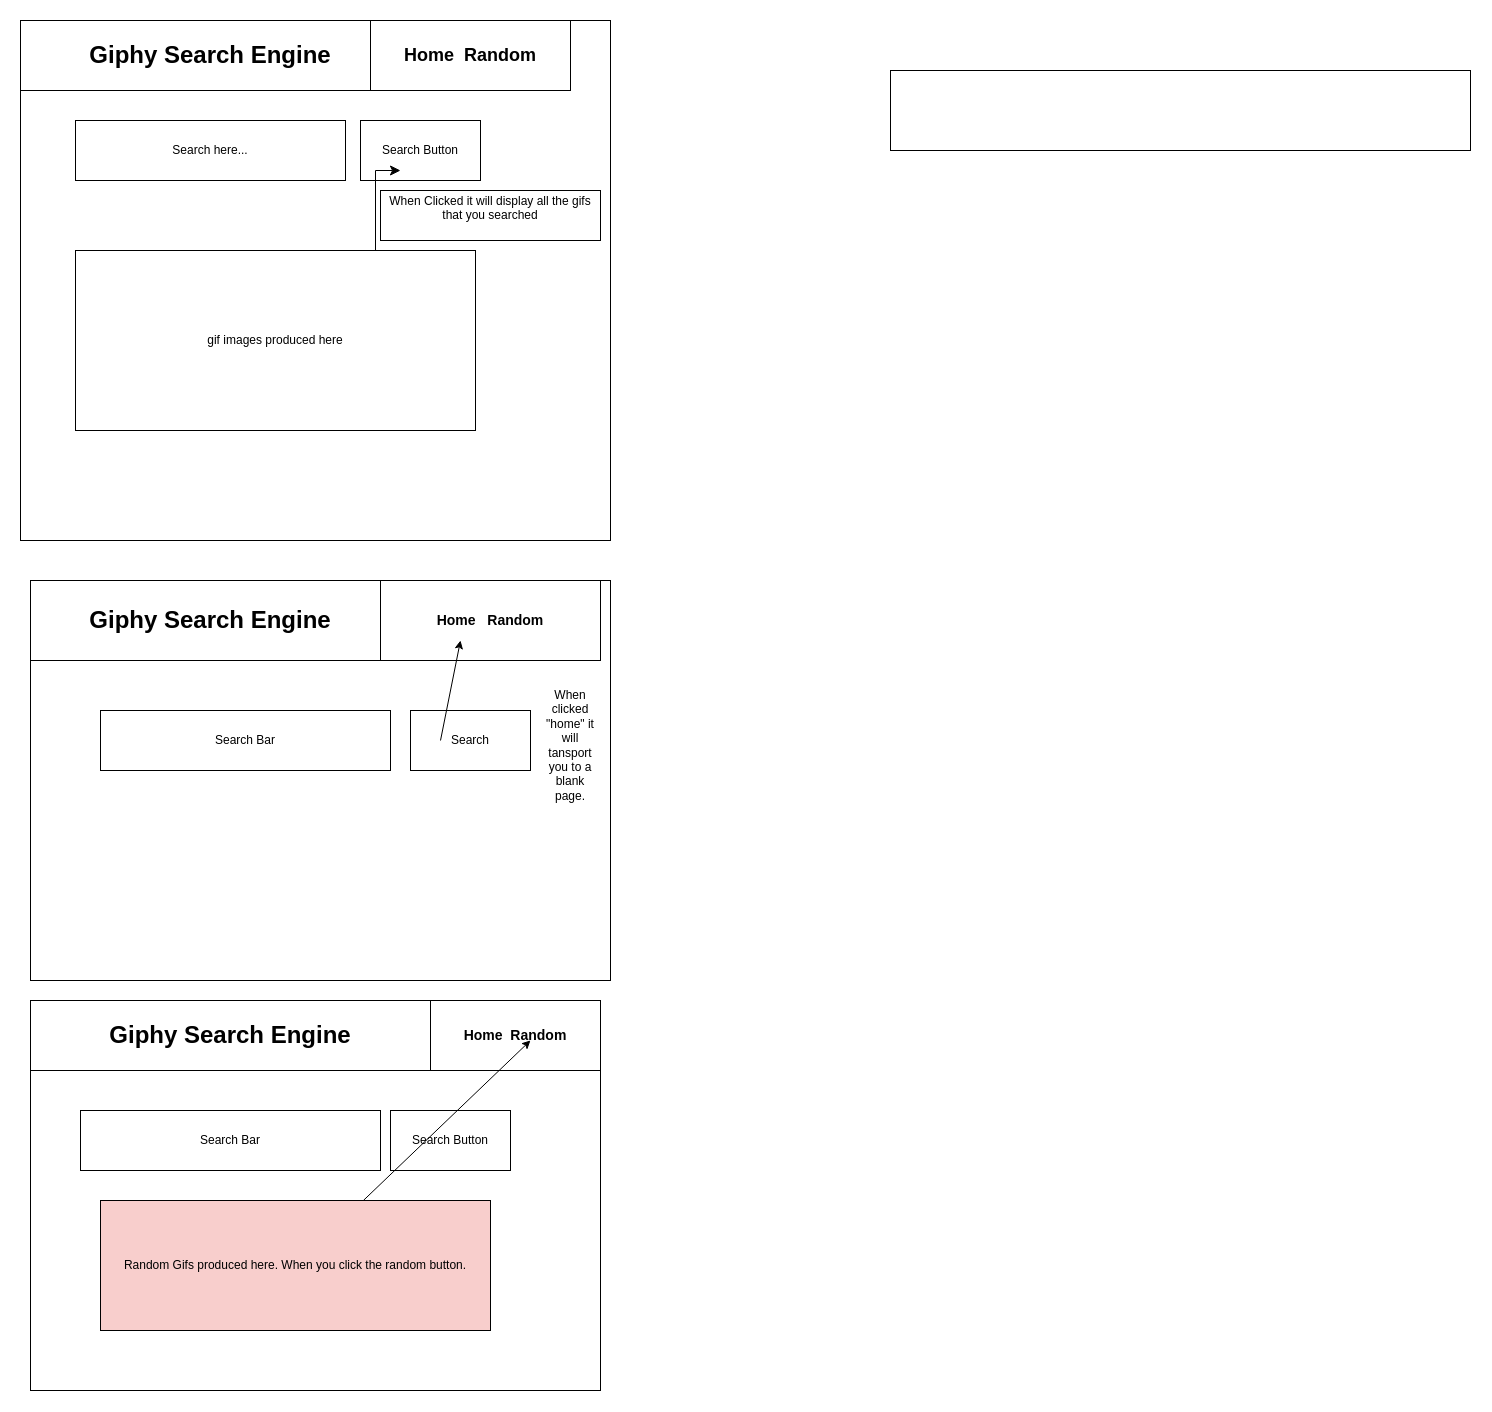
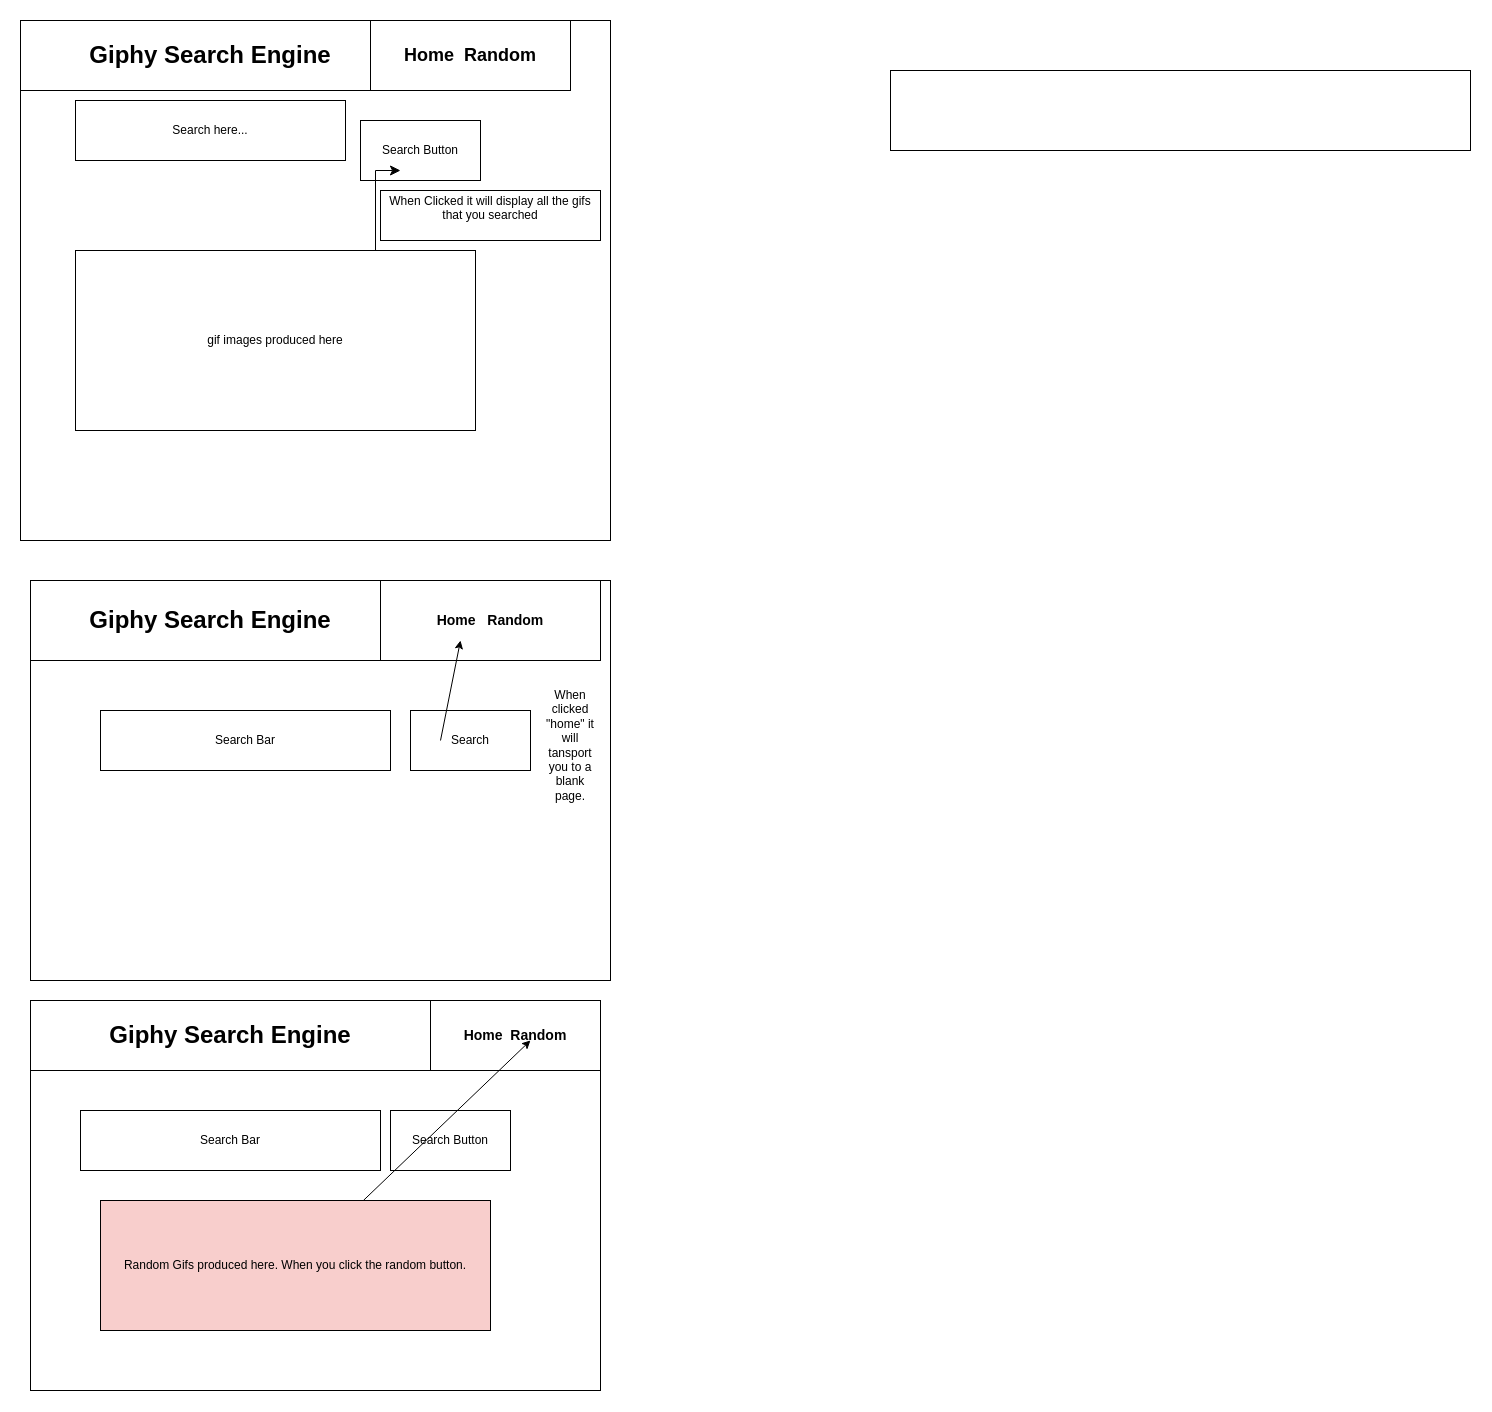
node "Search here...": moved (211, 151) -> (211, 131)
